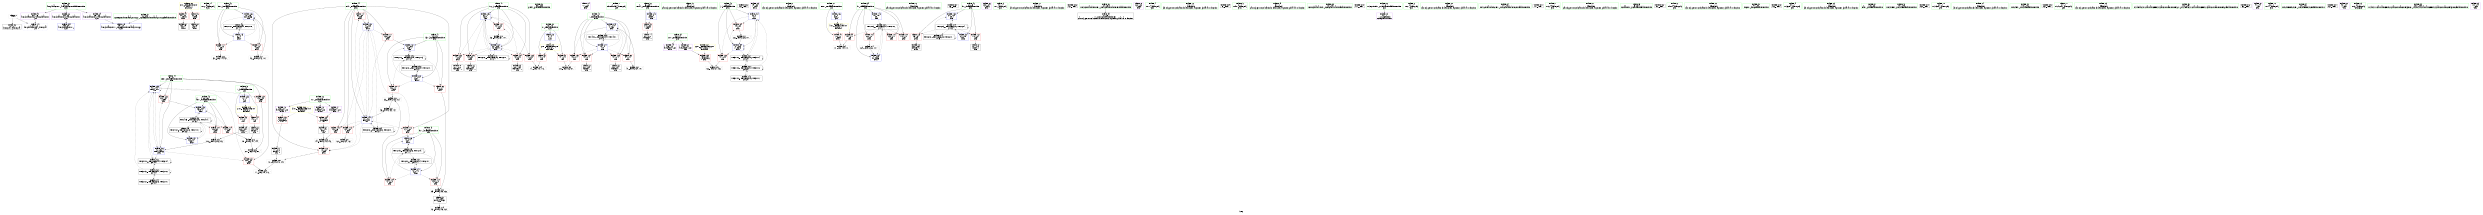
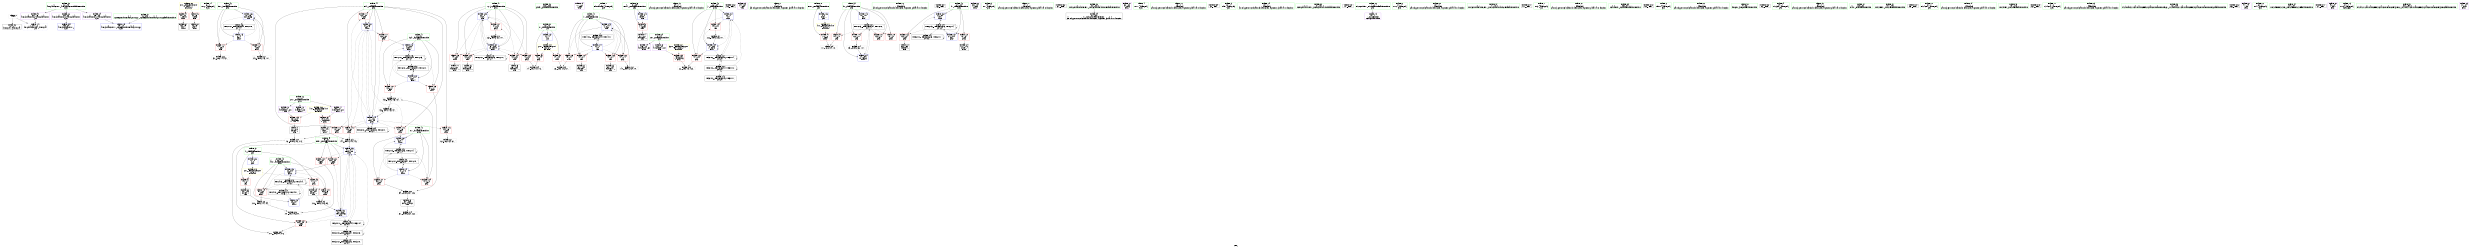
edge "NodeID: 213" -> "NodeID: 116": now "NodeID: 213" -> "NodeID: 155"
